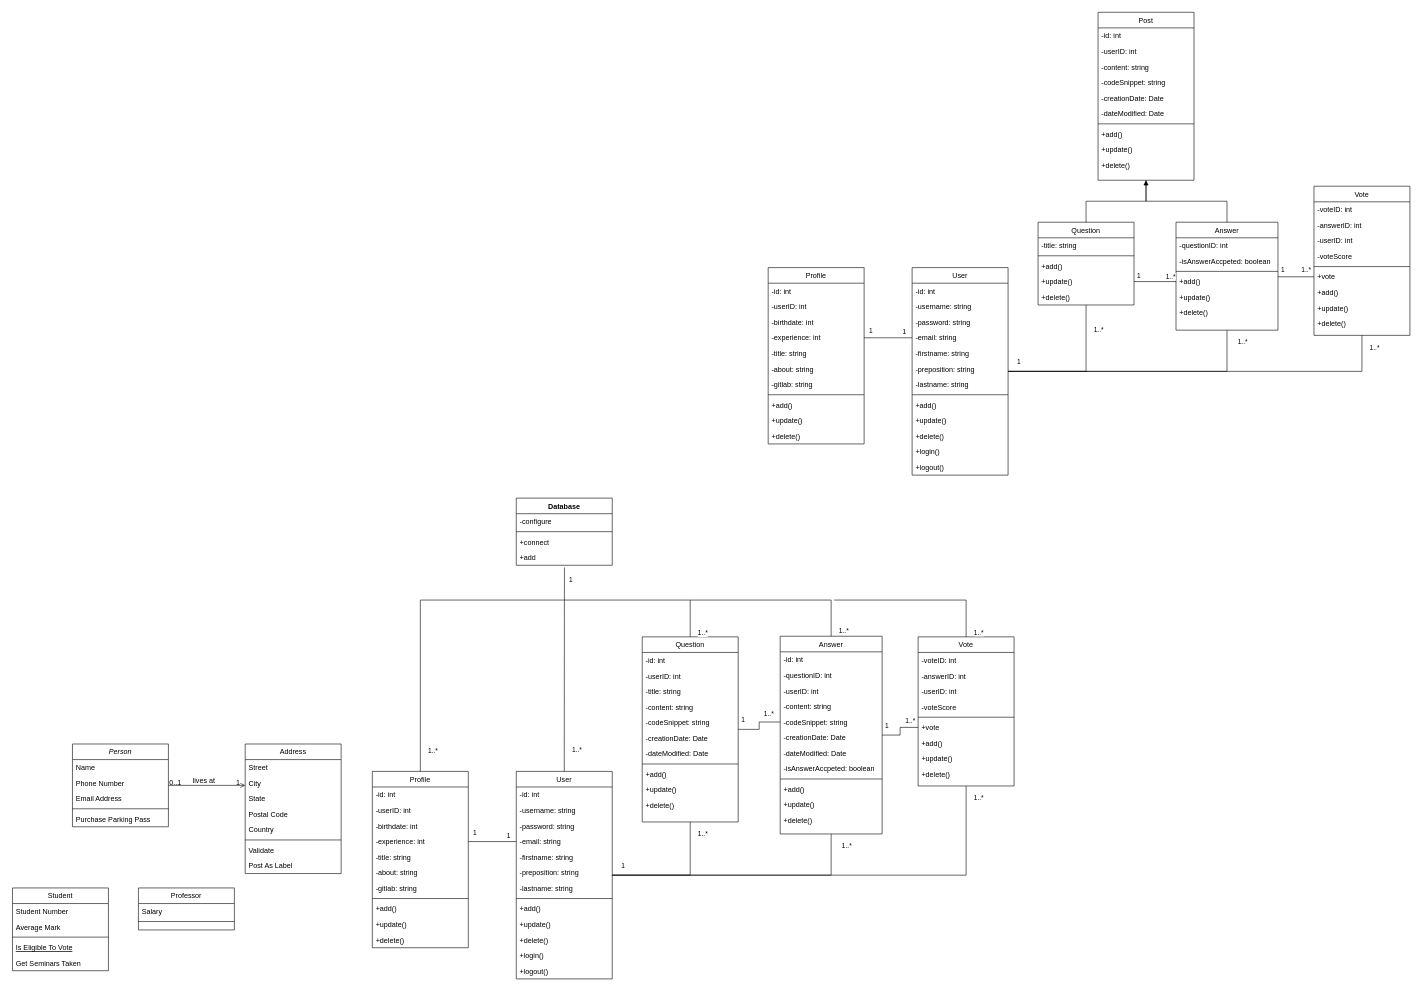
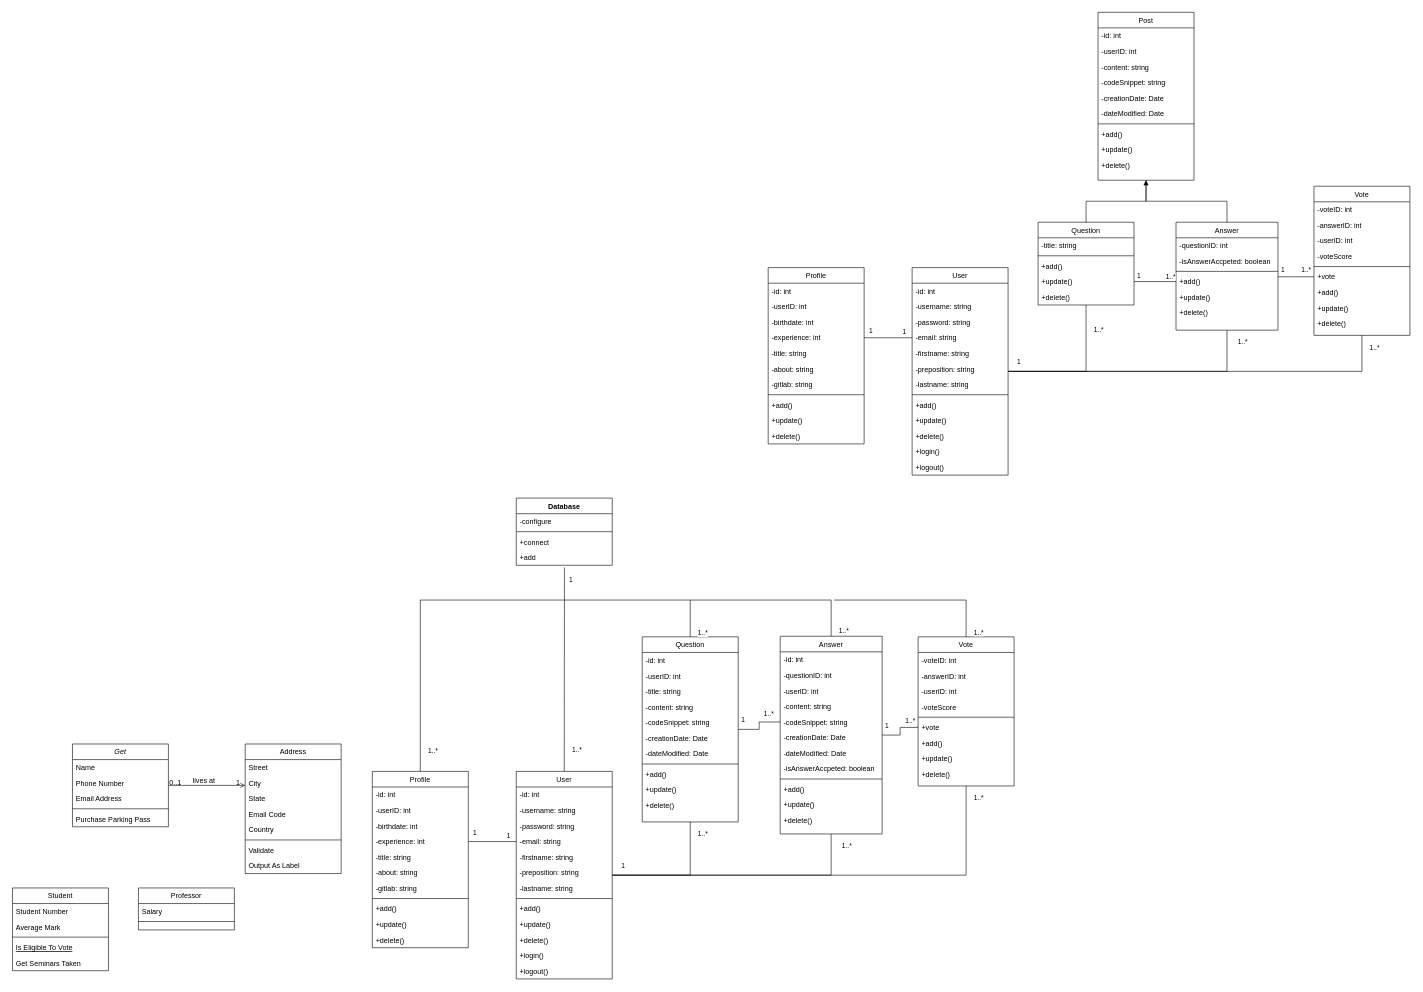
node "Person": label "Person" -> "Get"
node "Postal Code": label "Postal Code" -> "Email Code"
node "Post As Label": label "Post As Label" -> "Output As Label"
